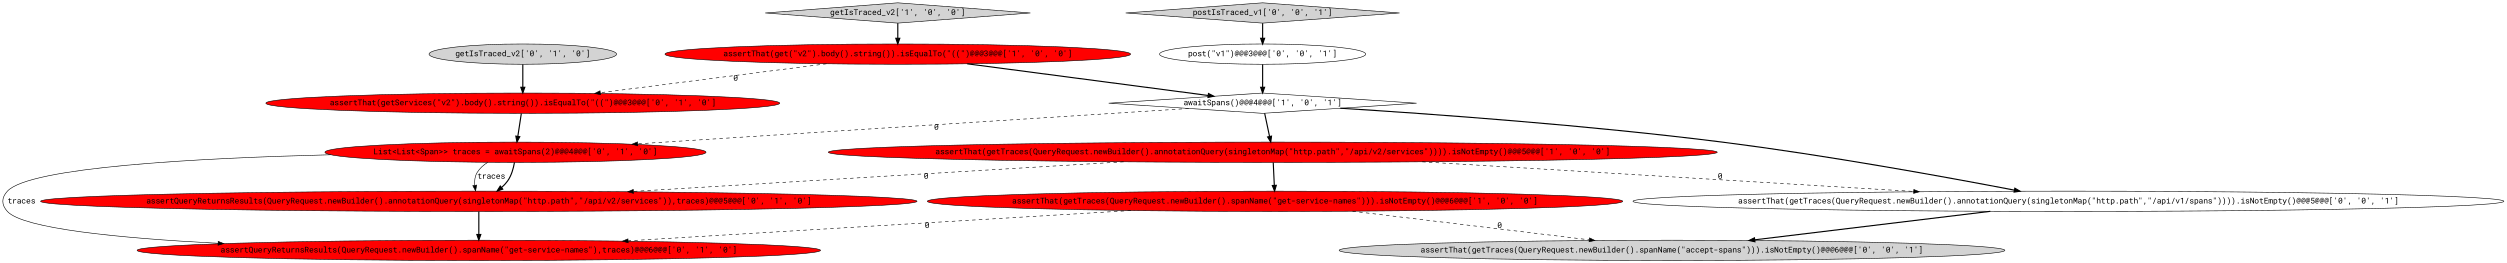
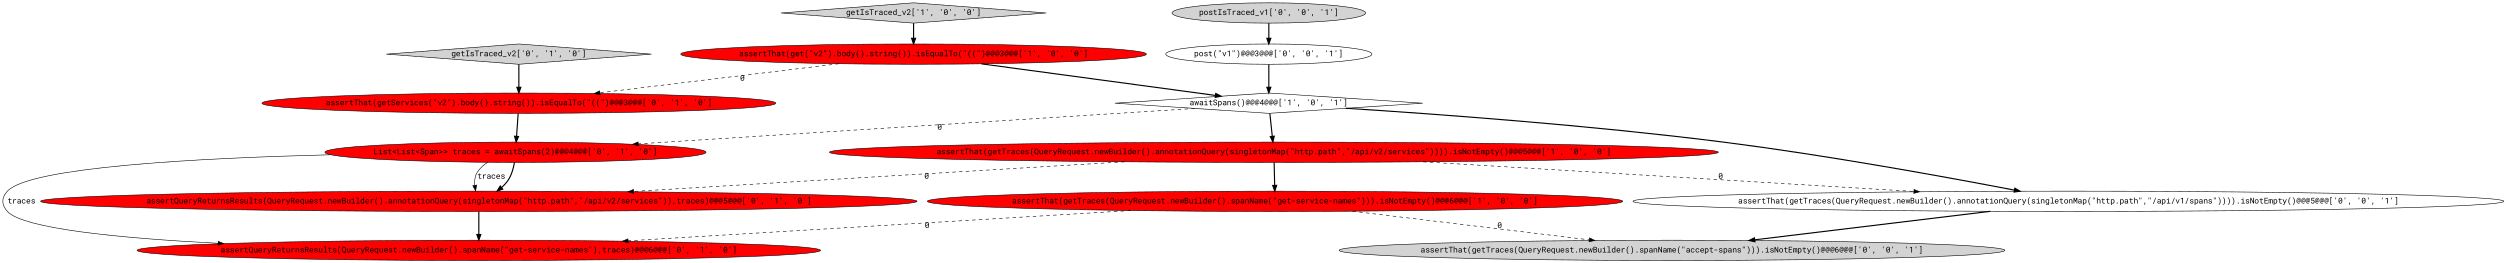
node "postIsTraced_v1['0', '0', '1']": shape diamond -> ellipse
node "getIsTraced_v2['0', '1', '0']": shape ellipse -> diamond
